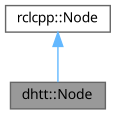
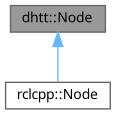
edge "dhtt::Node" -> "rclcpp::Node": reversed
